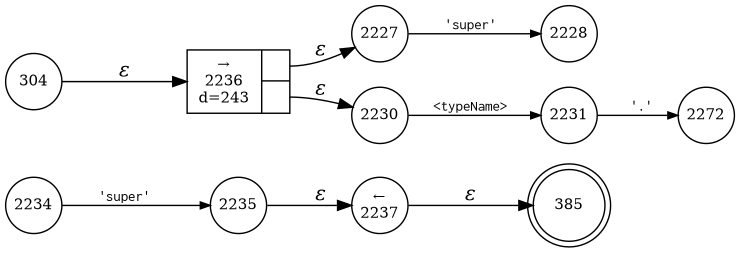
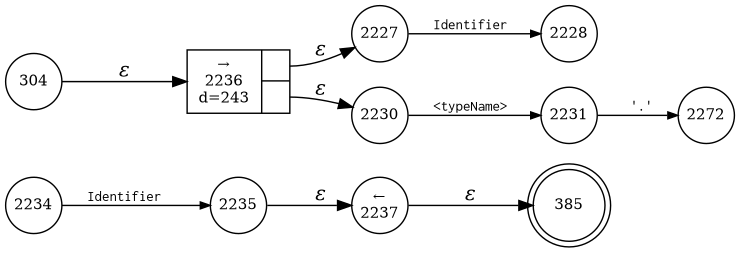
edge "2227" -> "2228": label "'super'" -> "Identifier"
edge "2234" -> "2235": label "'super'" -> "Identifier"
